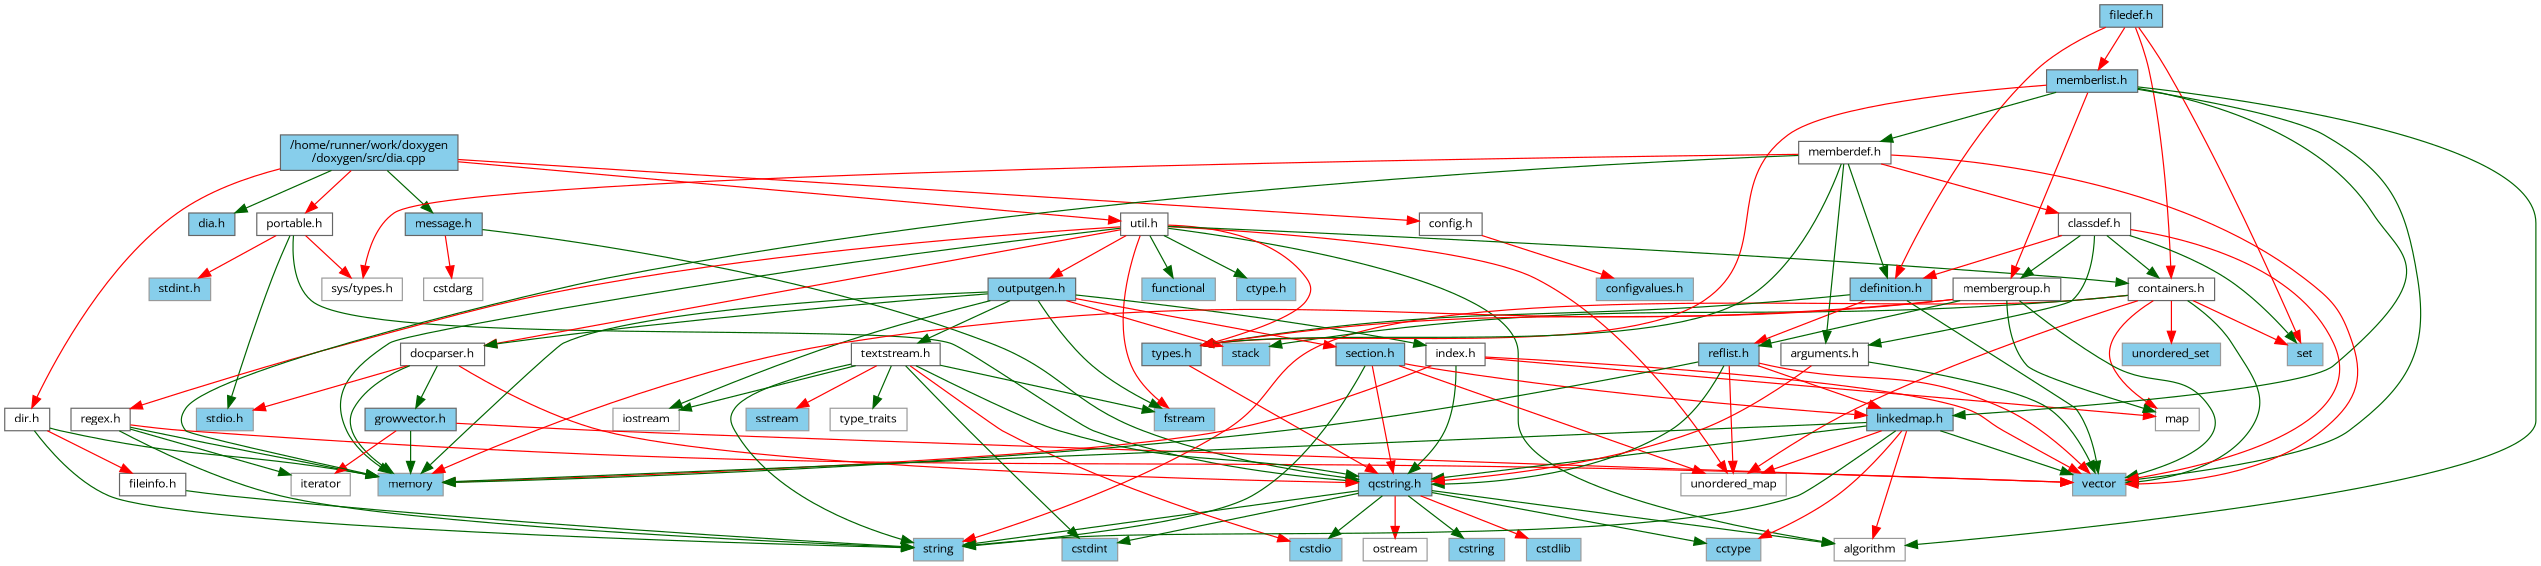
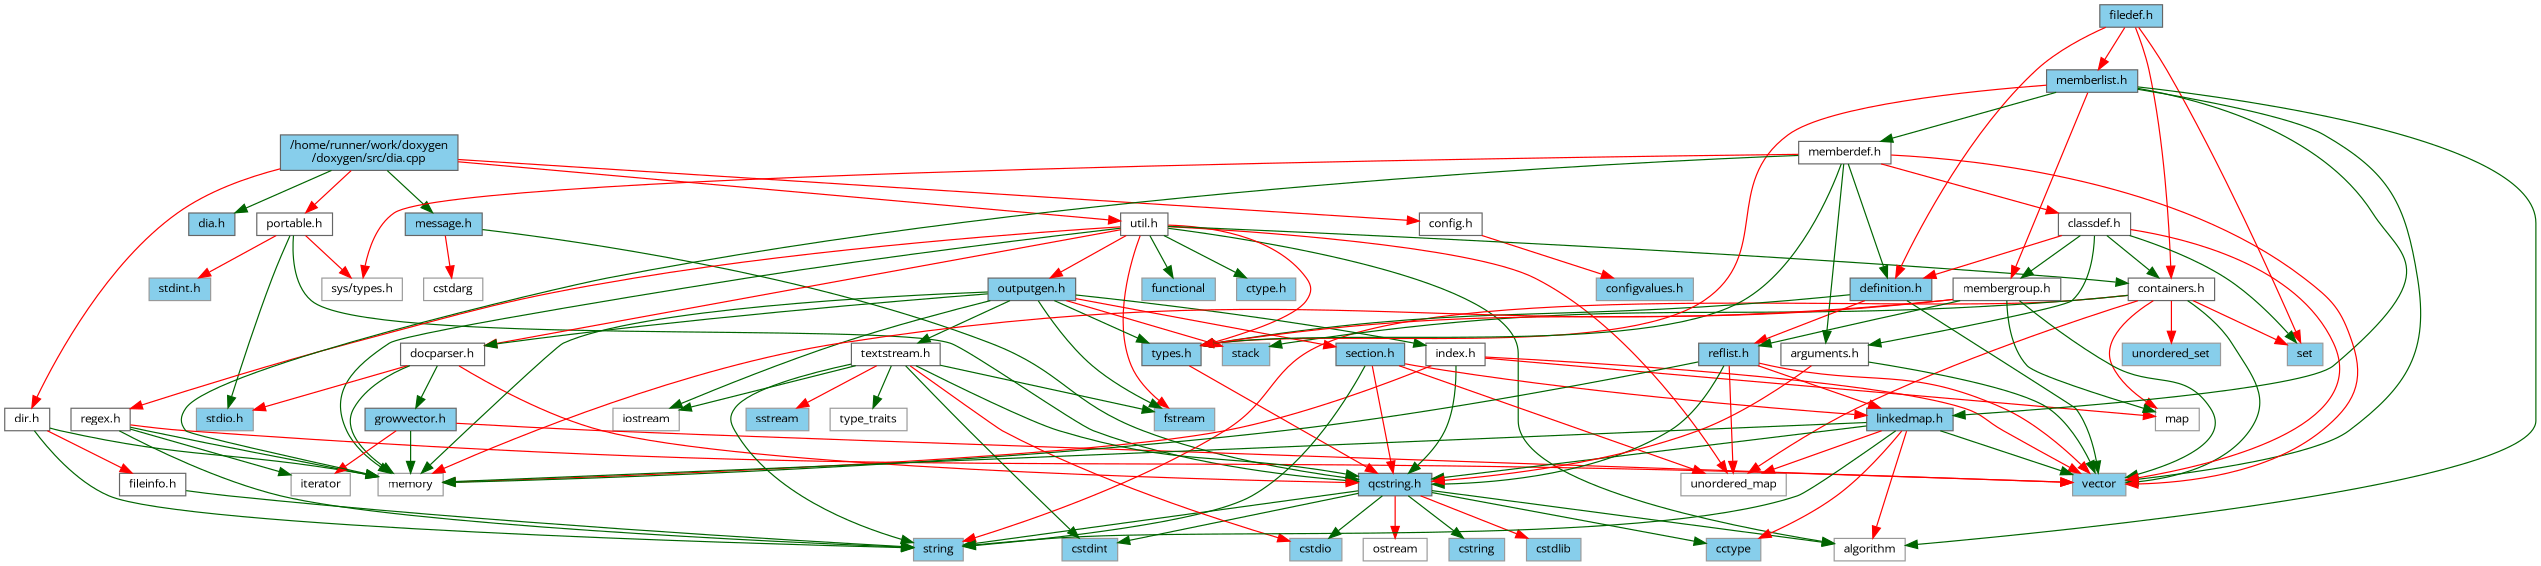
edge "outputgen.h" -> "types.h": added
node "memory": fillcolor skyblue -> white
